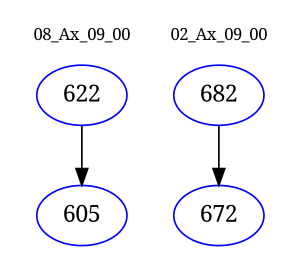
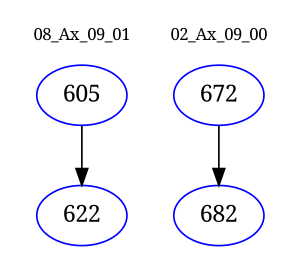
cluster "08_Ax_09_00": label "08_Ax_09_00" -> "08_Ax_09_01"
edge "622" -> "605": reversed
edge "682" -> "672": reversed
